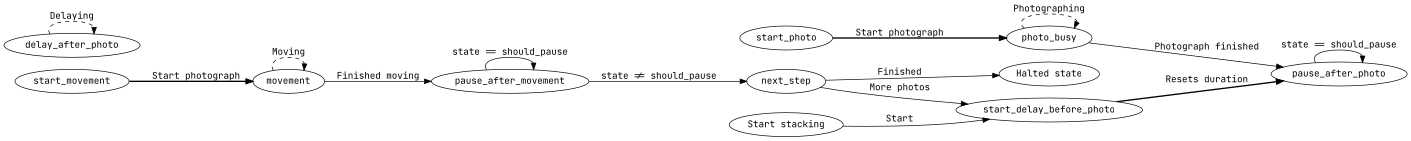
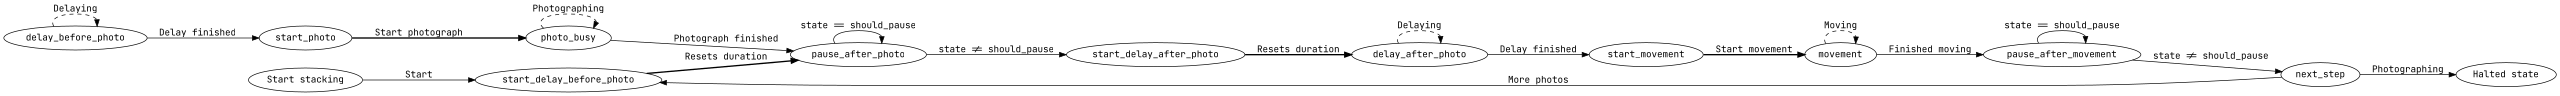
node "delay_before_photo": added
node "start_delay_after_photo": added
edge "delay_after_photo" -> "start_movement": added, label "Delay finished"
edge "next_step" -> "Halted state": label "Finished" -> "Photographing"
edge "start_movement" -> "movement": label "Start photograph" -> "Start movement"
